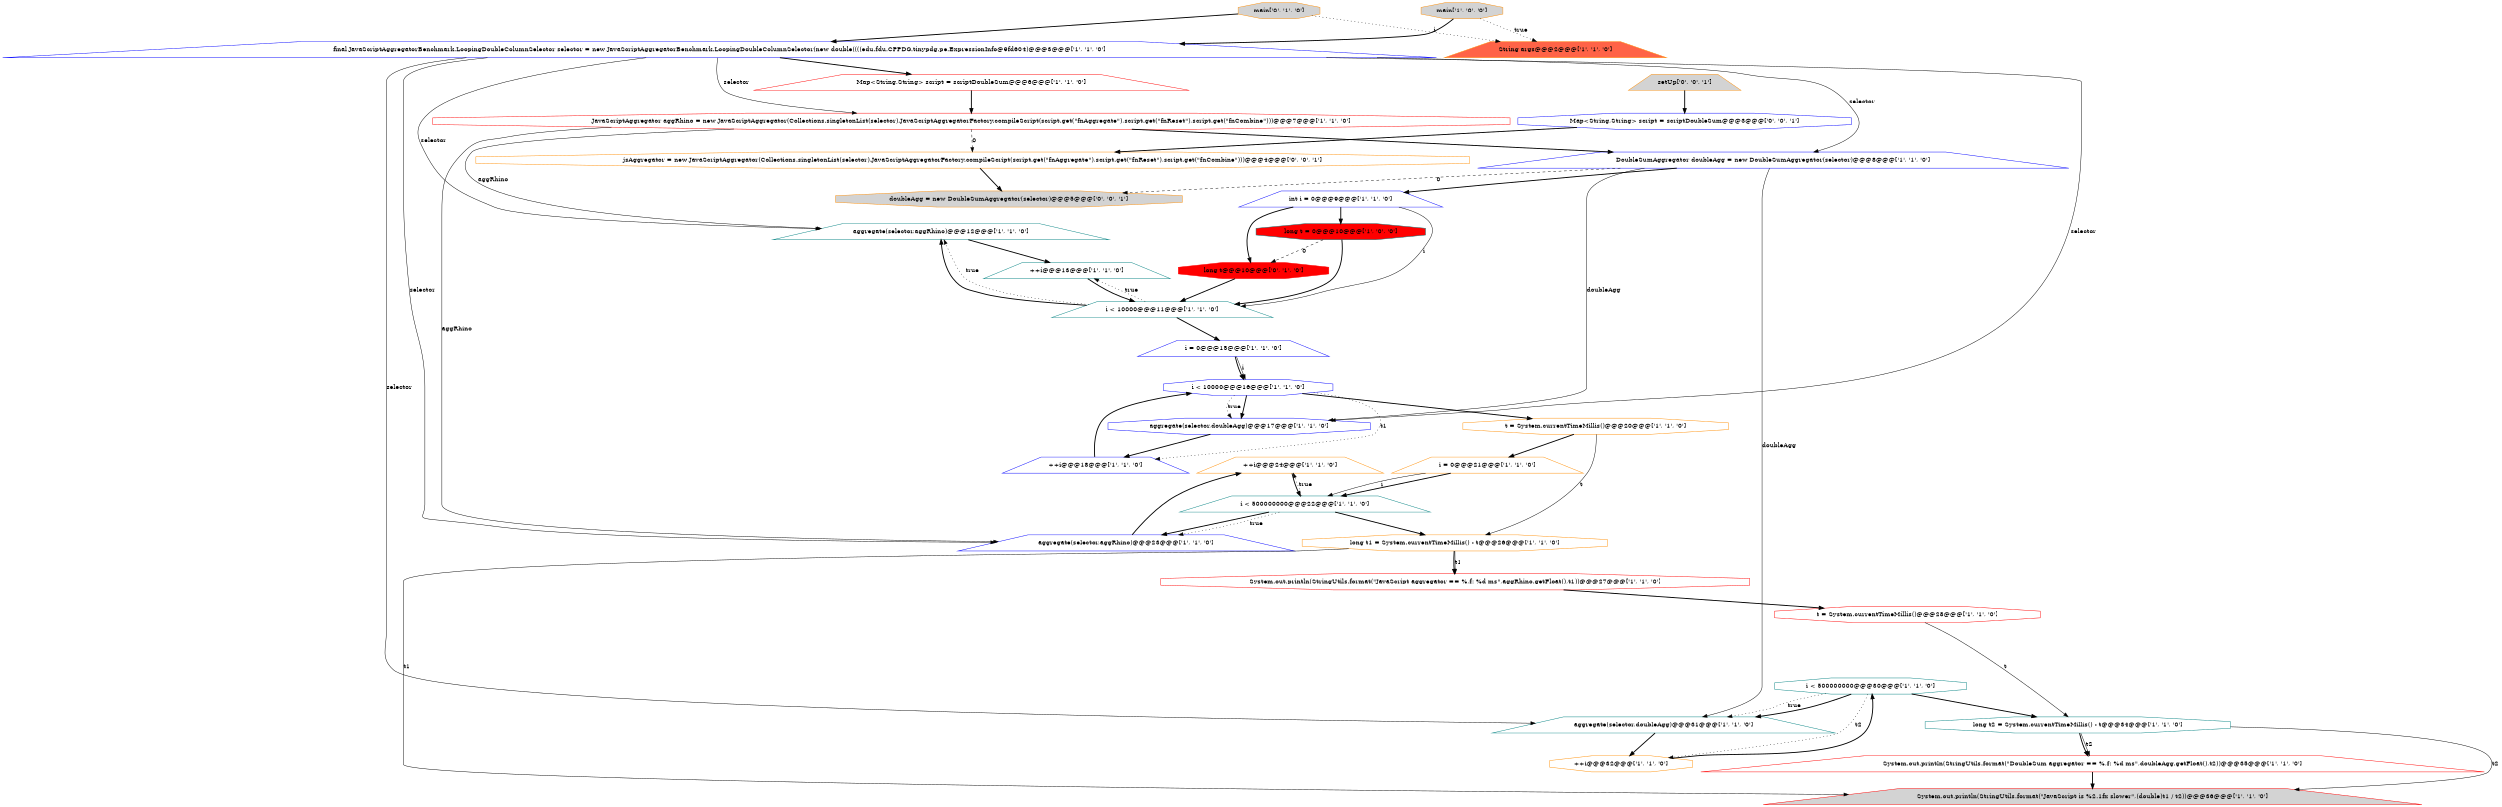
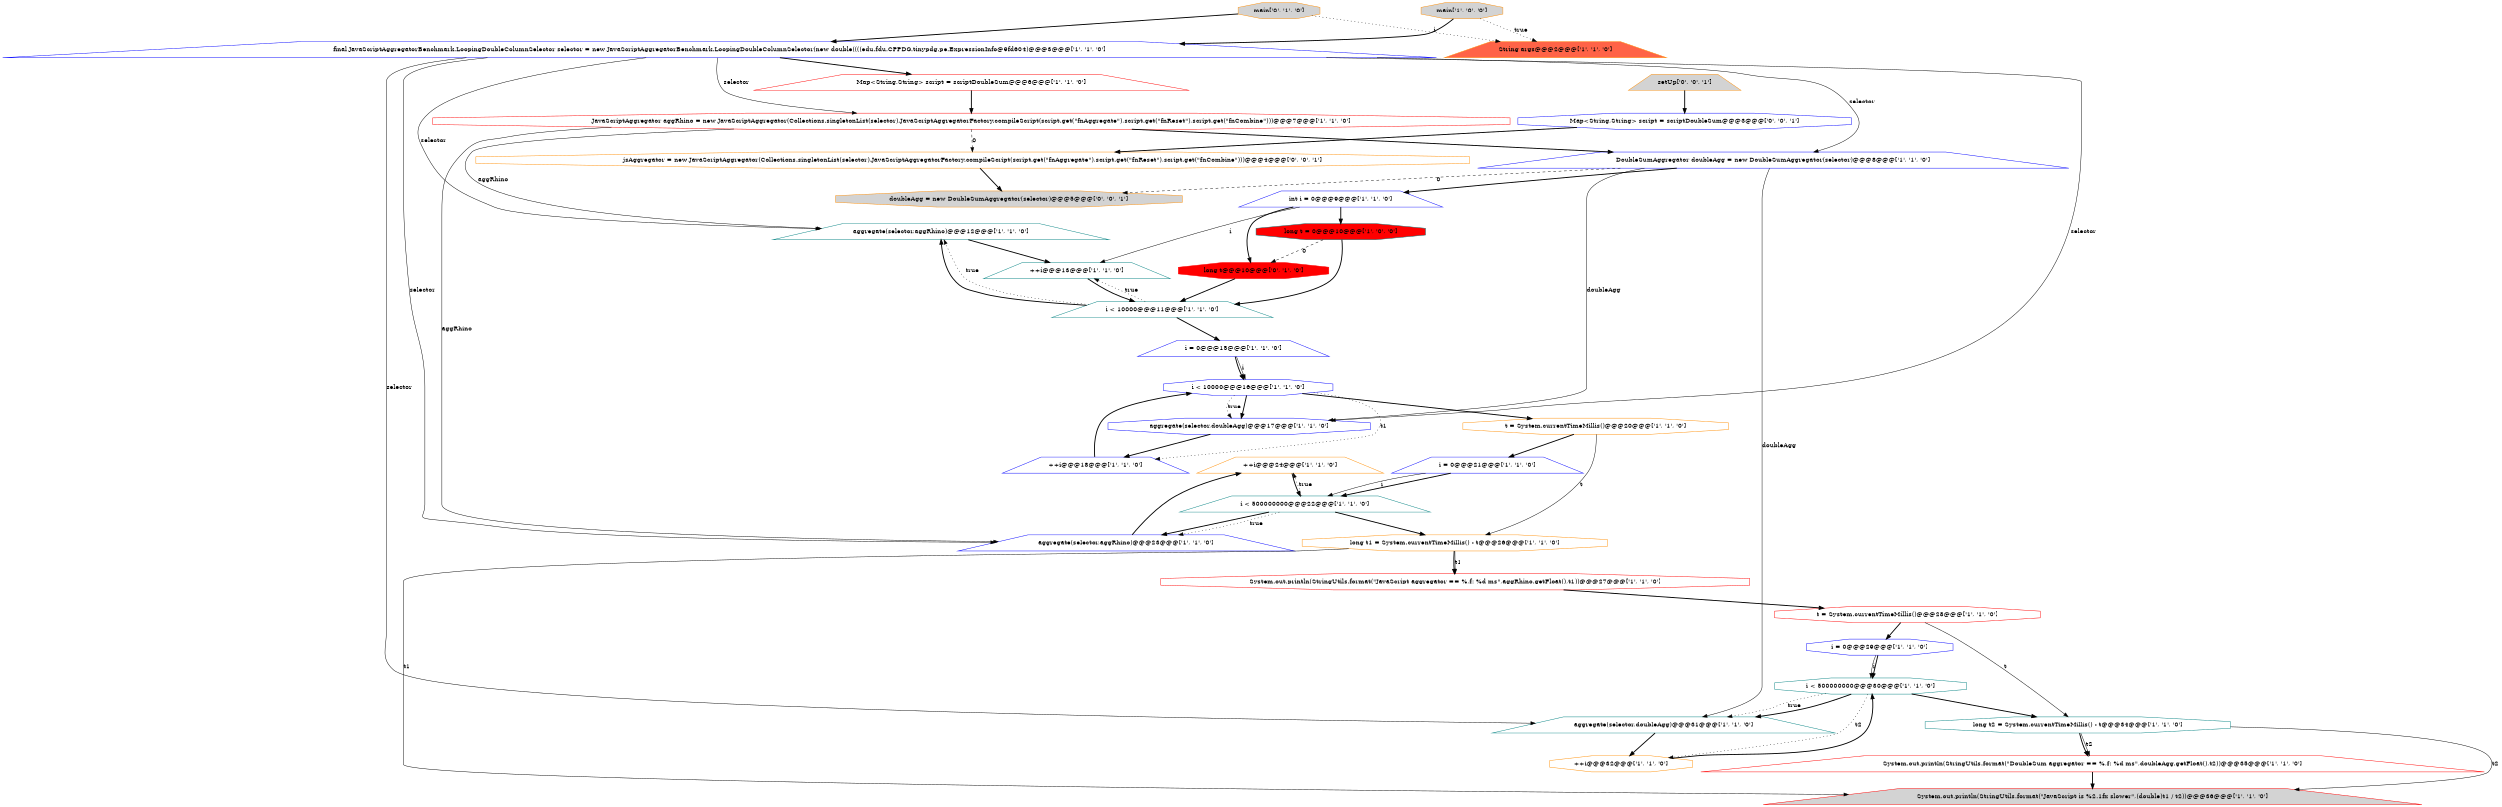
edge "int i = 0@@@9@@@['1', '1', '0']" -> "i < 10000@@@11@@@['1', '1', '0']": now "int i = 0@@@9@@@['1', '1', '0']" -> "++i@@@13@@@['1', '1', '0']"
node "i = 0@@@21@@@['1', '1', '0']": color darkorange -> blue
node "i = 0@@@29@@@['1', '1', '0']": added
